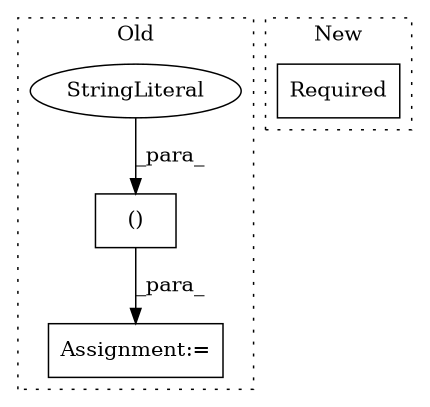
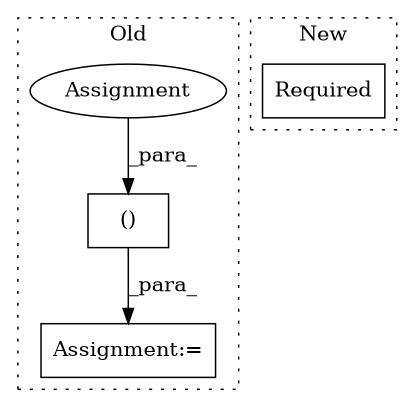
node "StringLiteral": label "StringLiteral" -> "Assignment"
